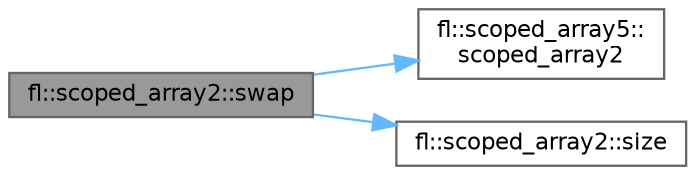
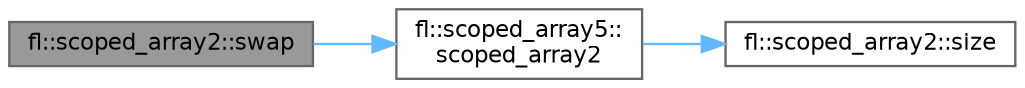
edge "fl::scoped_array2::swap" -> "fl::scoped_array2::size": now "fl::scoped_array5:: scoped_array2" -> "fl::scoped_array2::size"
